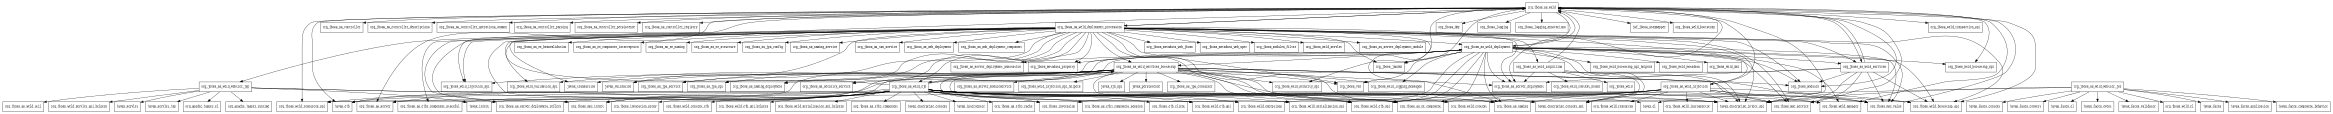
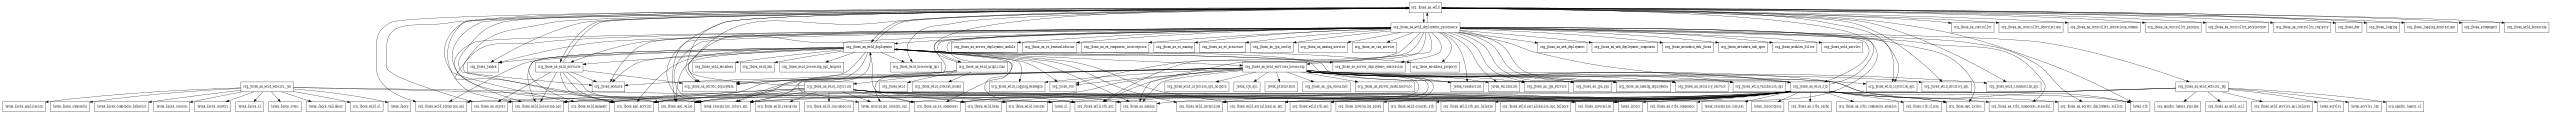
node "jsf_jboss_staxmapper": label "jsf_jboss_staxmapper" -> "org_jboss_staxmapper"
edge "org_jboss_msc_value" -> "org_jboss_as_weld": reversed
edge "org_jboss_as_weld_services_bootstrap" -> "org_jboss_weld_transaction_spi": added
edge "org_jboss_as_weld_deployment" -> "org_jboss_as_ee_component": reversed
node "javax_faces_component": added
node "org_jboss_weld_bean": added
